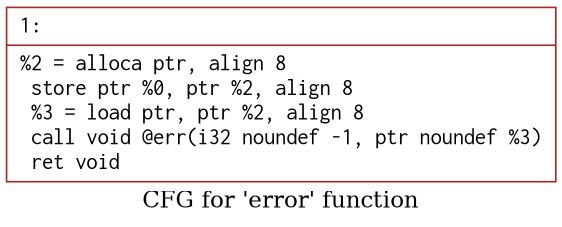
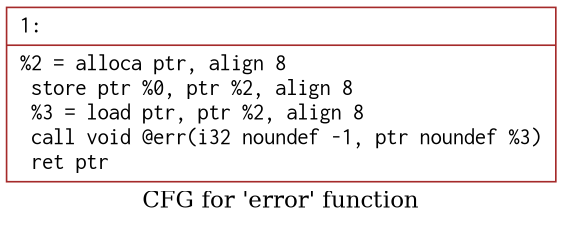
node "1:": text "ret void" -> "ret ptr"
